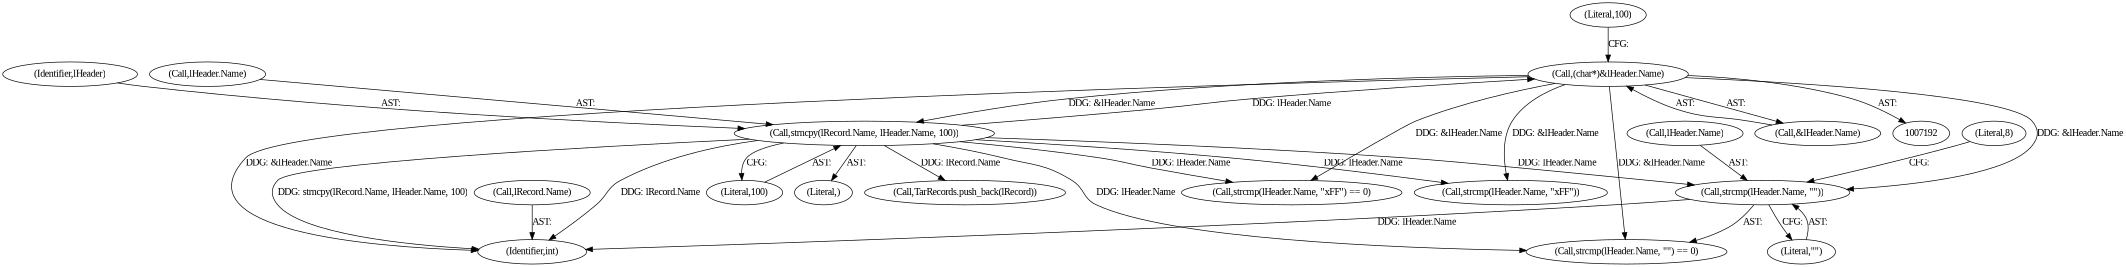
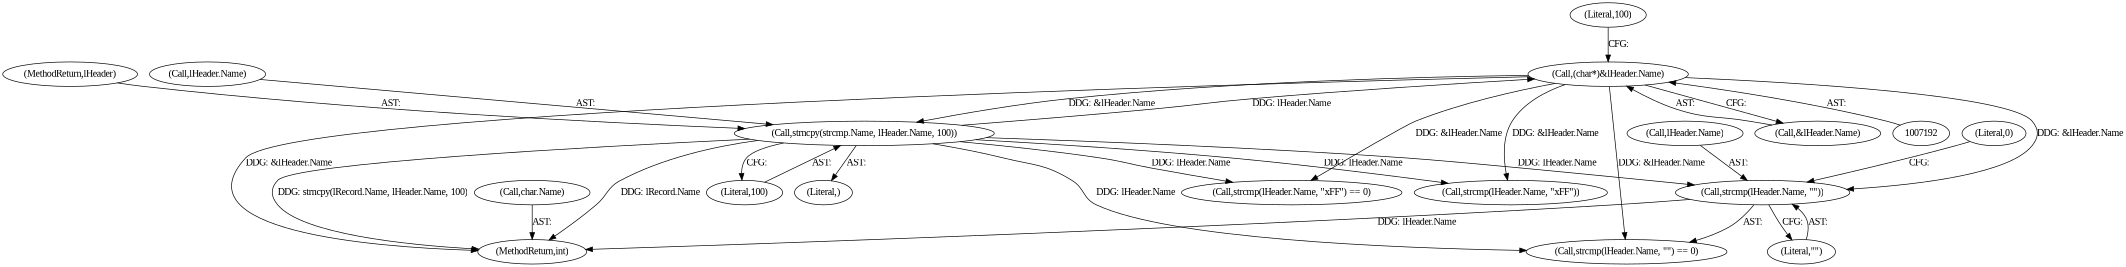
node "(Identifier,lHeader)": label "(Identifier,lHeader)" -> "(MethodReturn,lHeader)"
edge "(Call,(char*)&lHeader.Name)" -> "1007192": reversed
edge "(Call,(char*)&lHeader.Name)" -> "(Call,&lHeader.Name)": label "AST: " -> "CFG: "
node "(Call,strncpy(lRecord.Name, lHeader.Name, 100))": label "(Call,strncpy(lRecord.Name, lHeader.Name, 100))" -> "(Call,strncpy(strcmp.Name, lHeader.Name, 100))"
node "(Literal,8)": label "(Literal,8)" -> "(Literal,0)"
node "(Call,lRecord.Name)": label "(Call,lRecord.Name)" -> "(Call,char.Name)"
node "(Call,TarRecords.push_back(lRecord))": removed
node "(Identifier,int)": label "(Identifier,int)" -> "(MethodReturn,int)"
